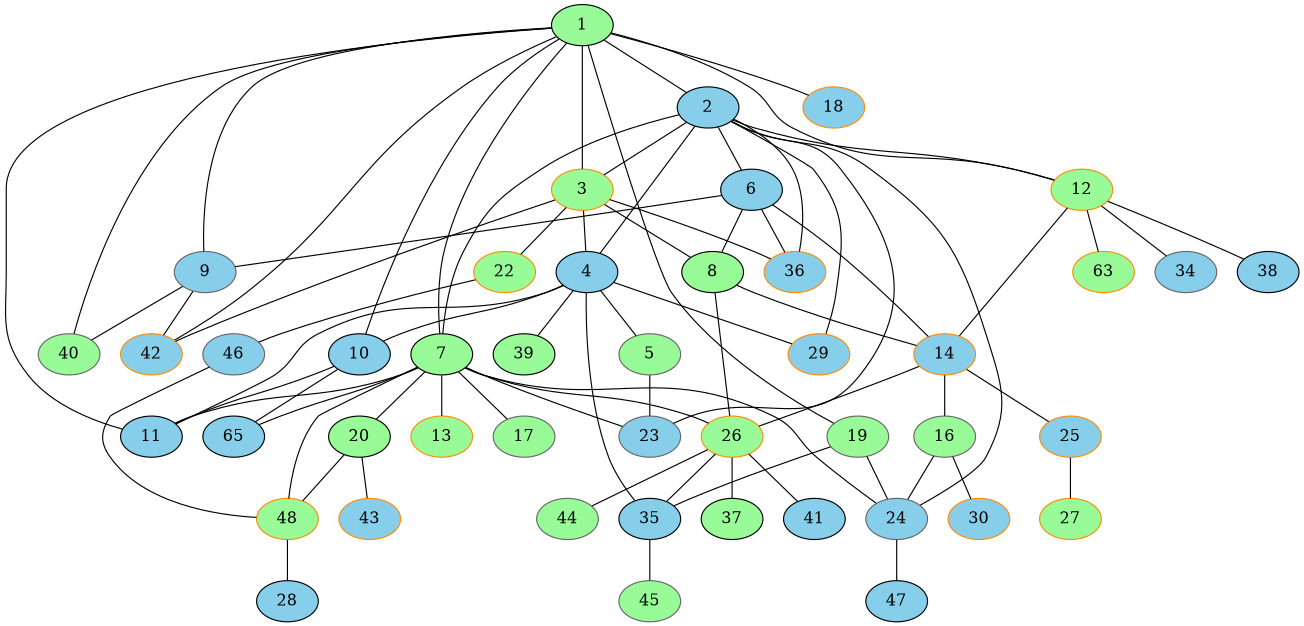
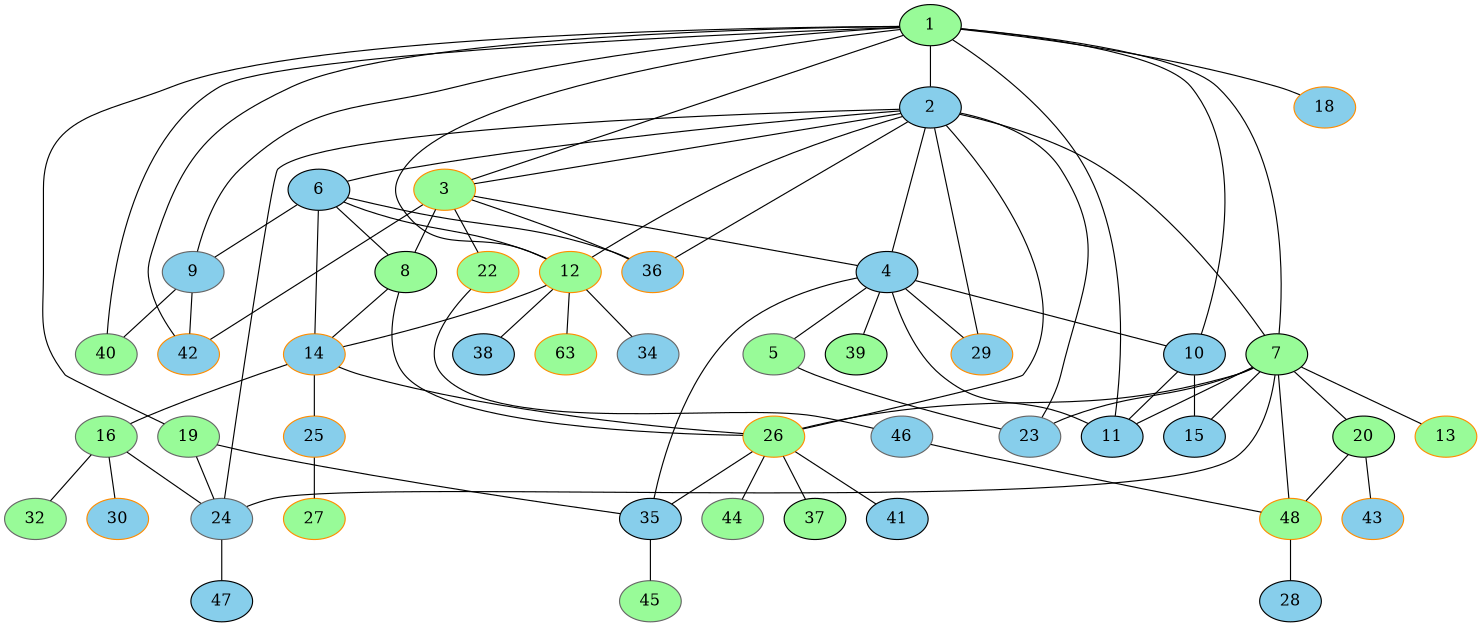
edge "6" -- "12": added
edge "2" -- "26": added
node "65": label "65" -> "15"
node "17": removed
node "32": added
